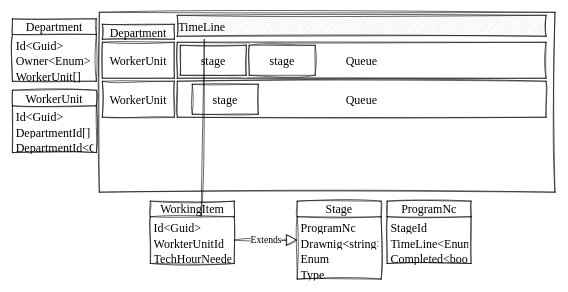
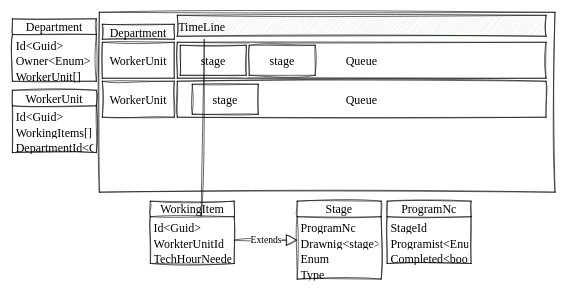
node "DepartmentId[]": label "DepartmentId[]" -> "WorkingItems[]"
node "Drawnig<string>": label "Drawnig<string>" -> "Drawnig<stage>"
node "TimeLine<Enum?>": label "TimeLine<Enum?>" -> "Programist<Enum?>"
